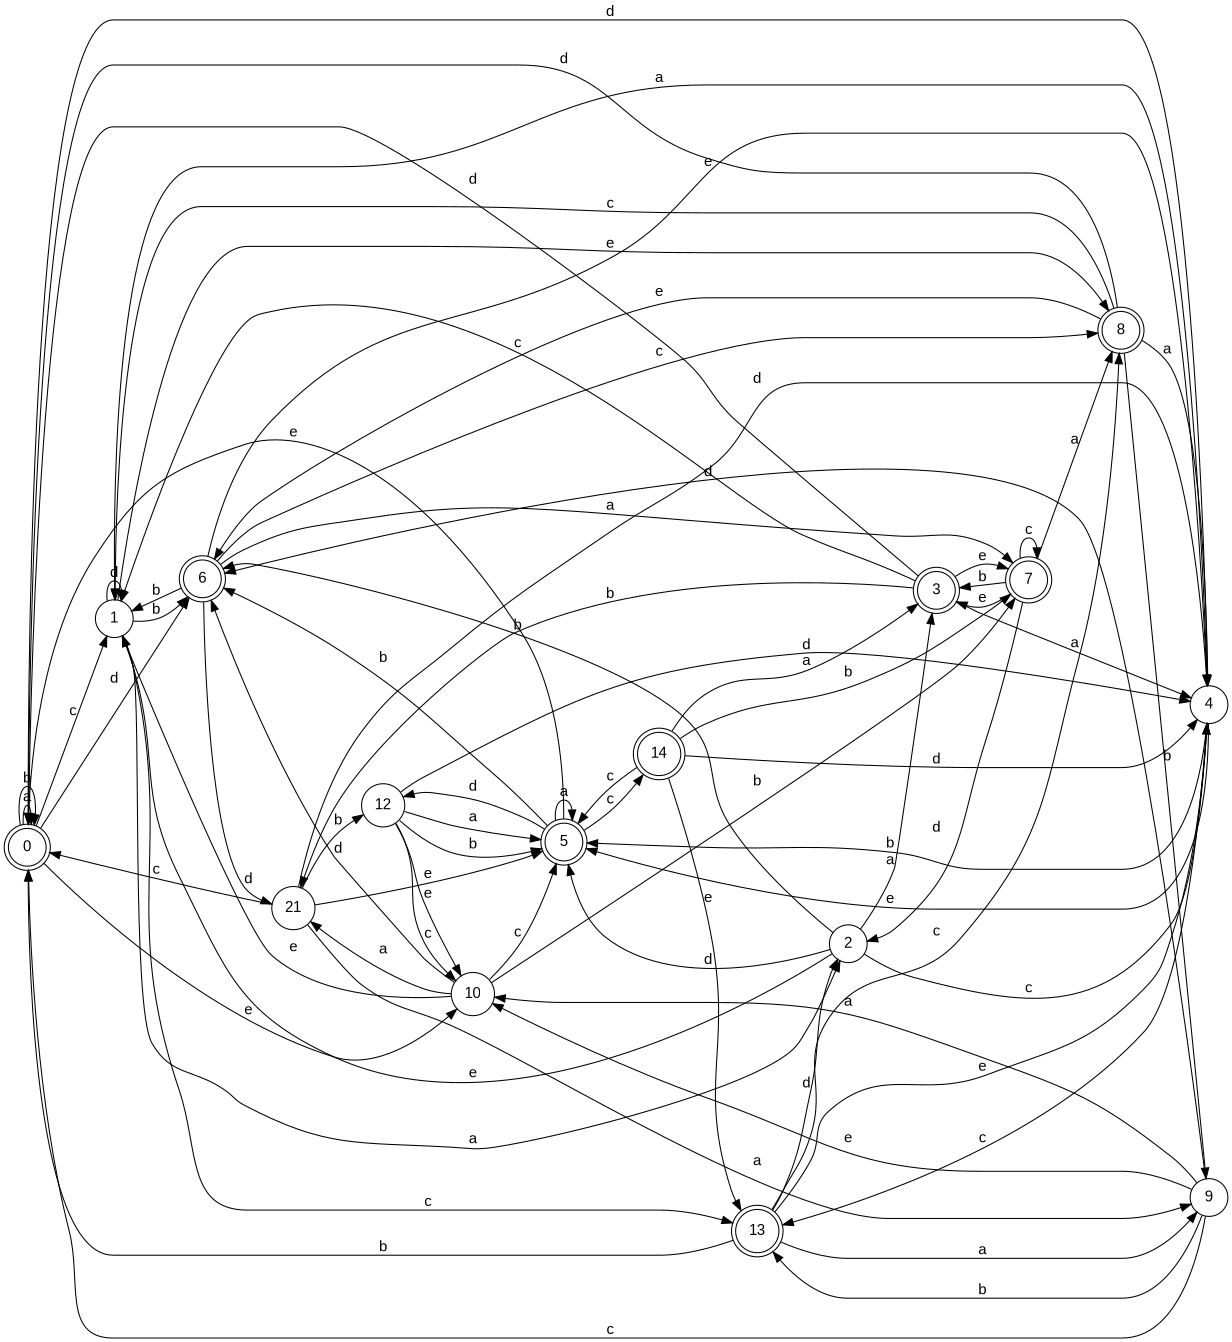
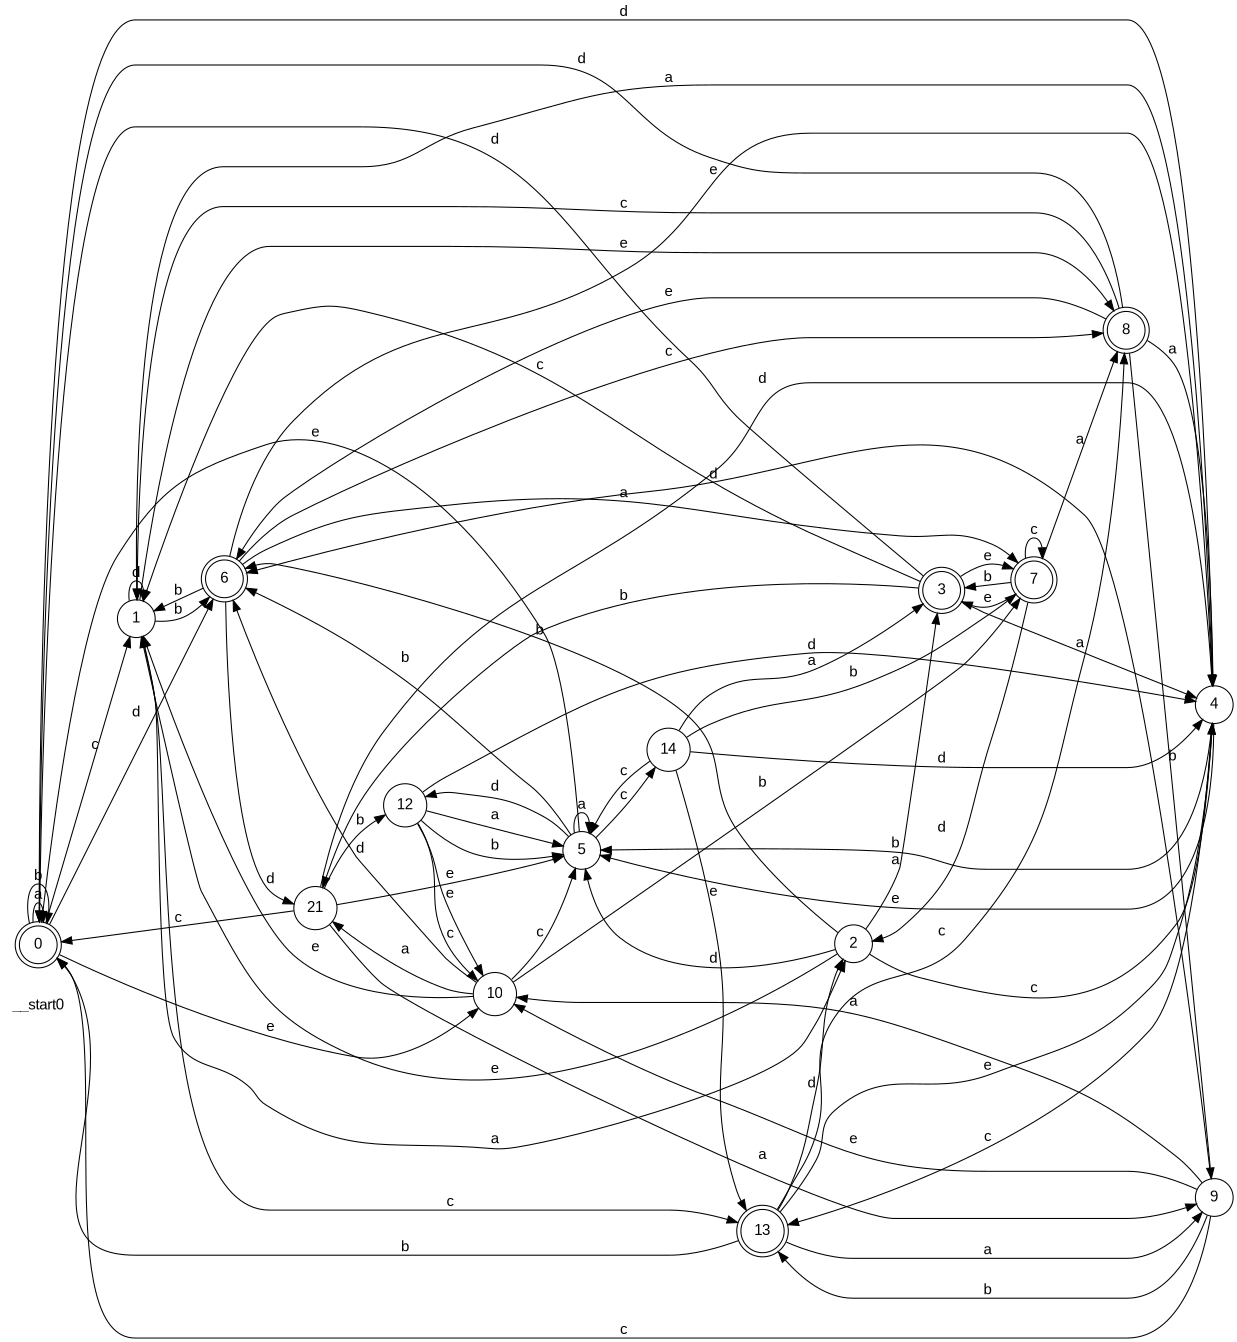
node "14": shape doublecircle -> circle
node "5": shape doublecircle -> circle
node "__start0": added
